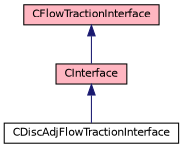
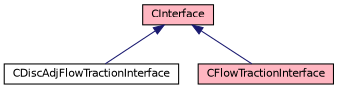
edge "CInterface" -> "CFlowTractionInterface": reversed
